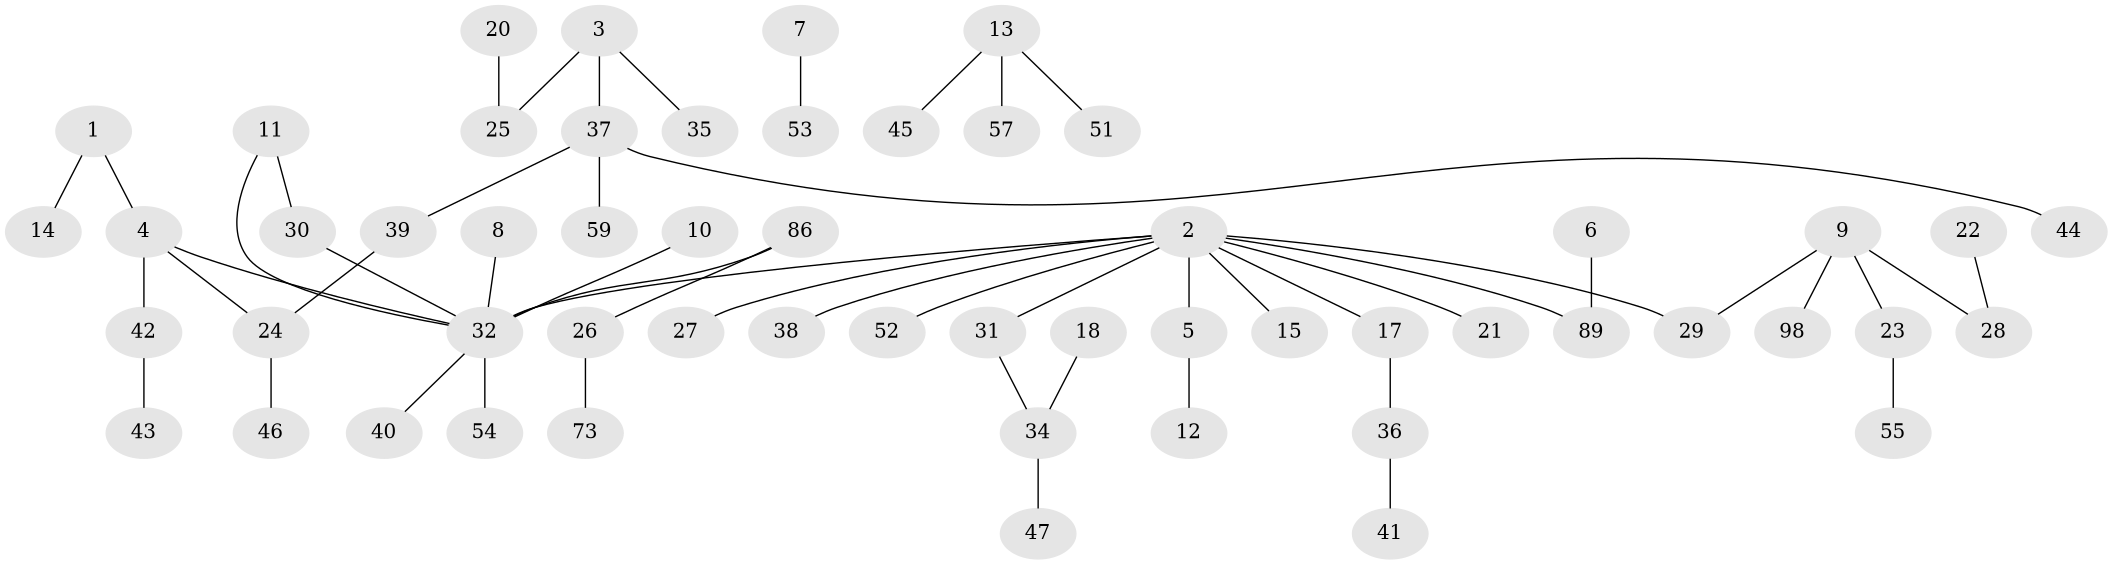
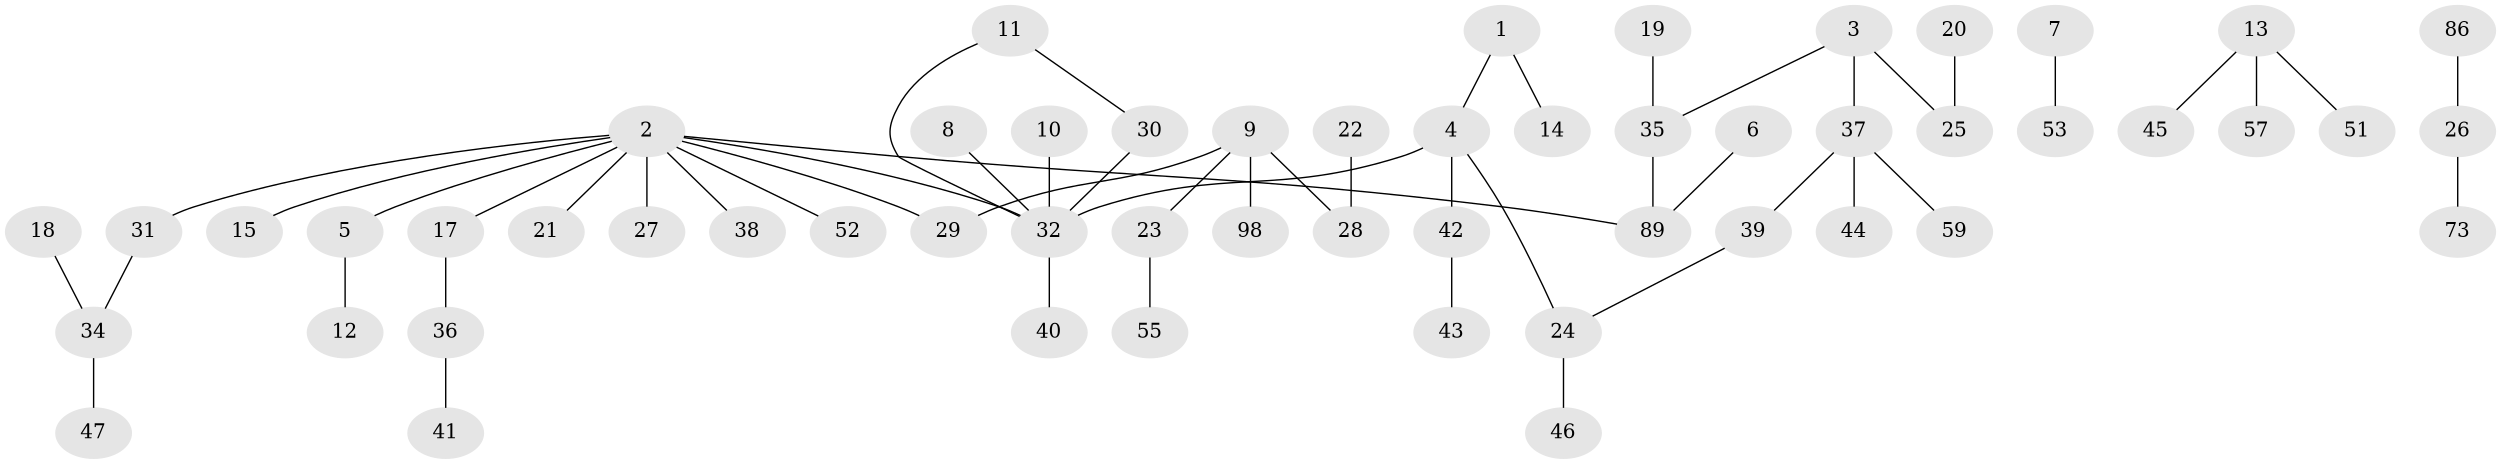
node "19": added
edge "35" -- "89": added
edge "86" -- "32": removed
node "54": removed
